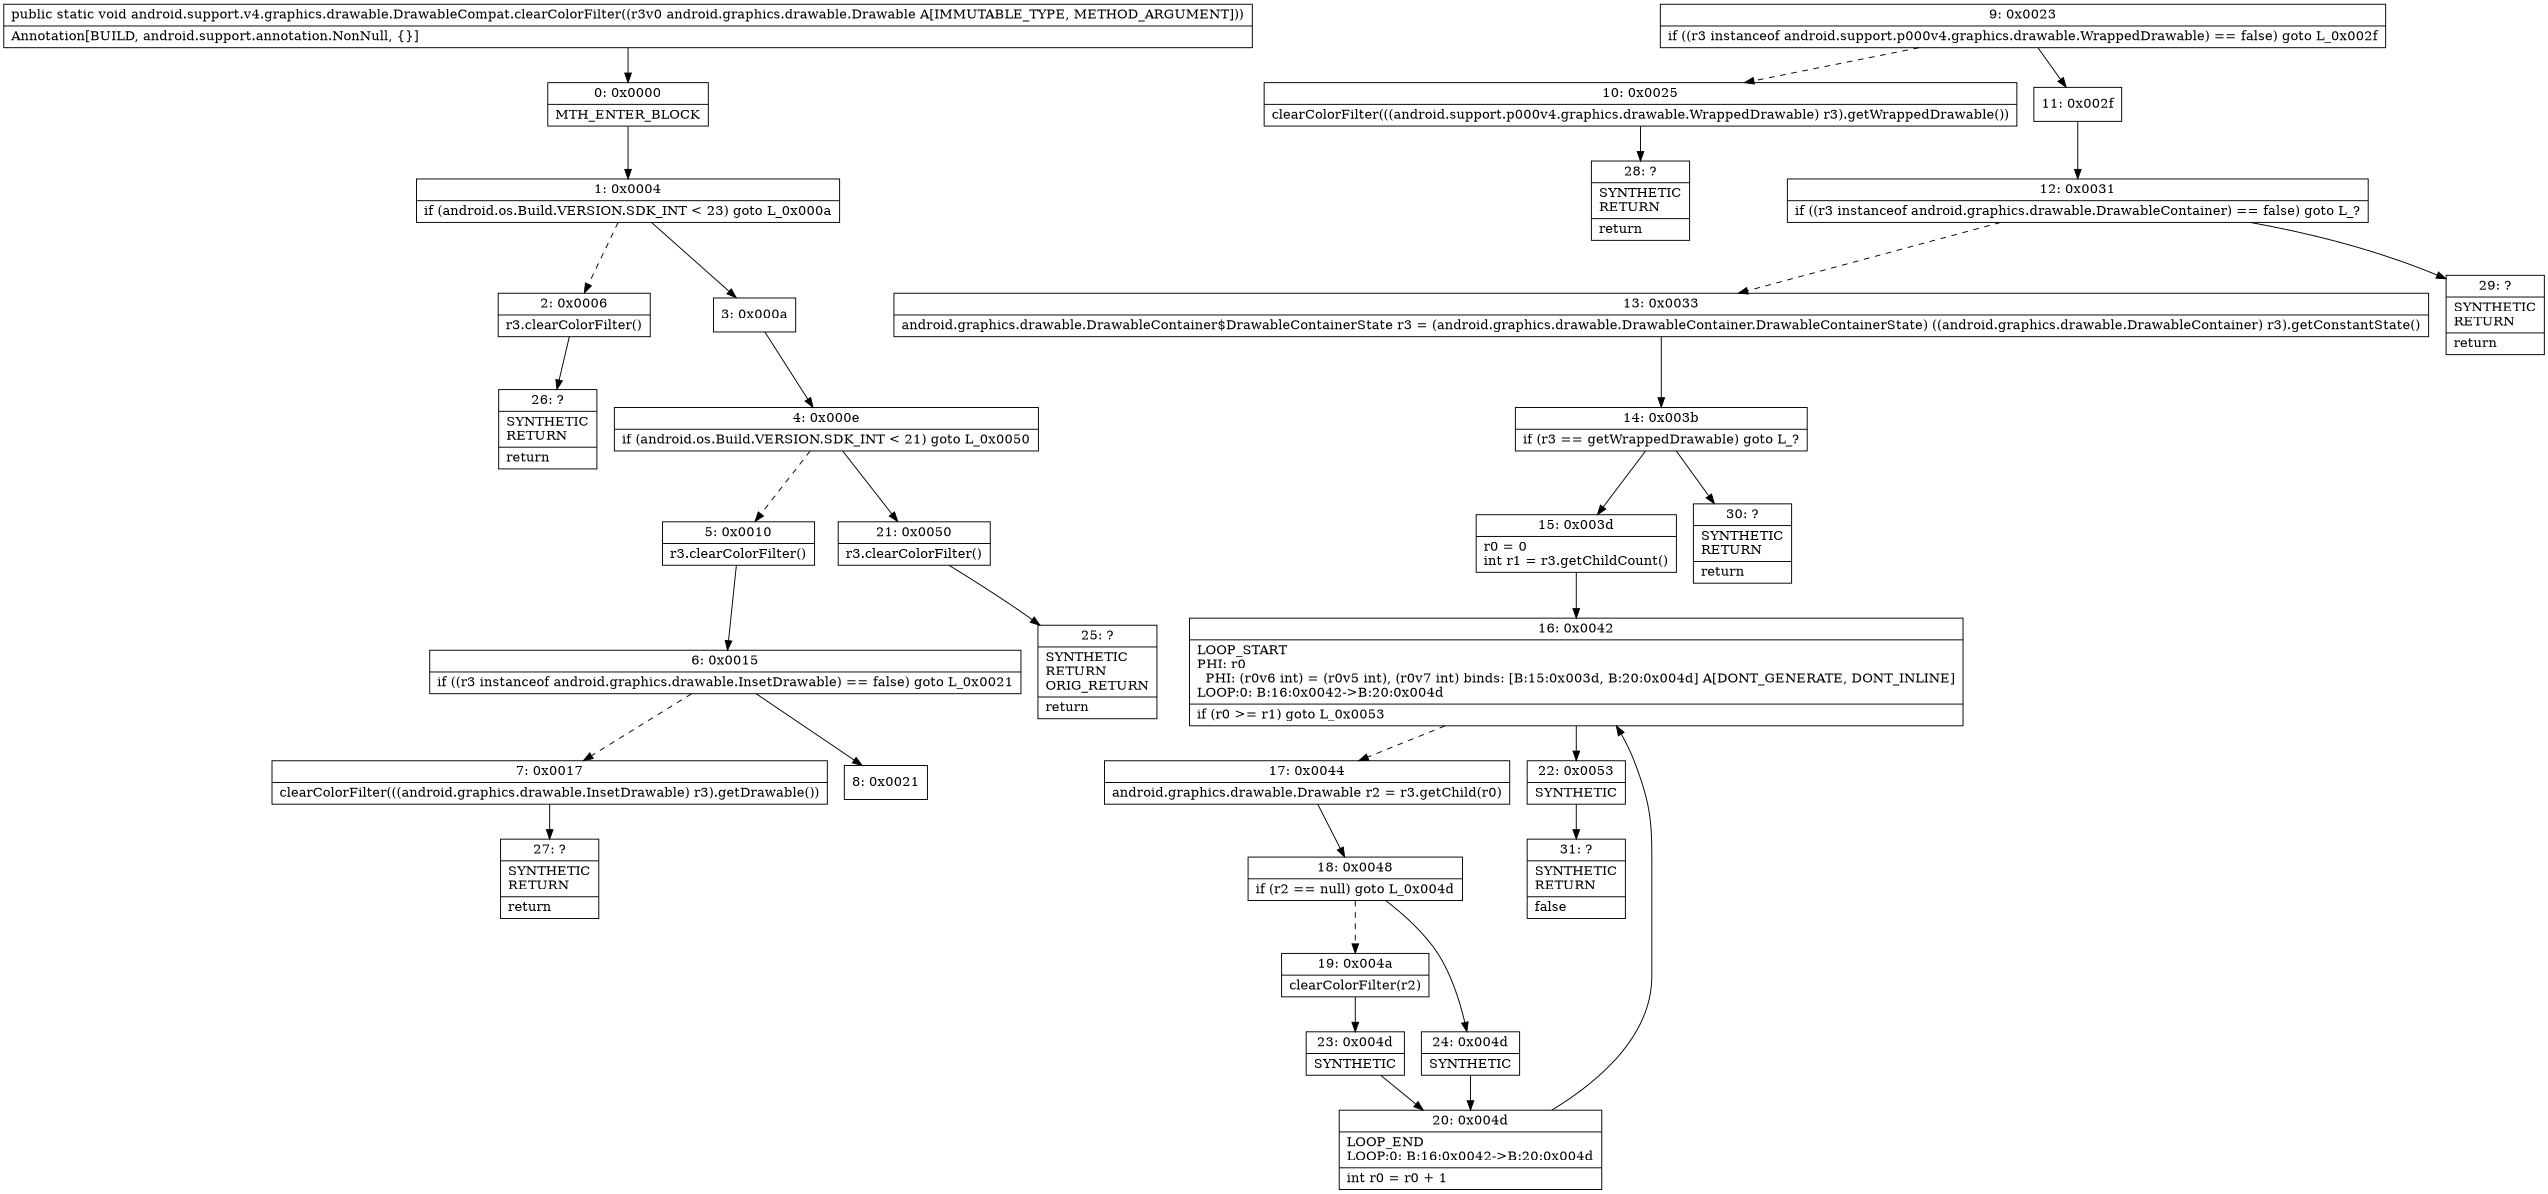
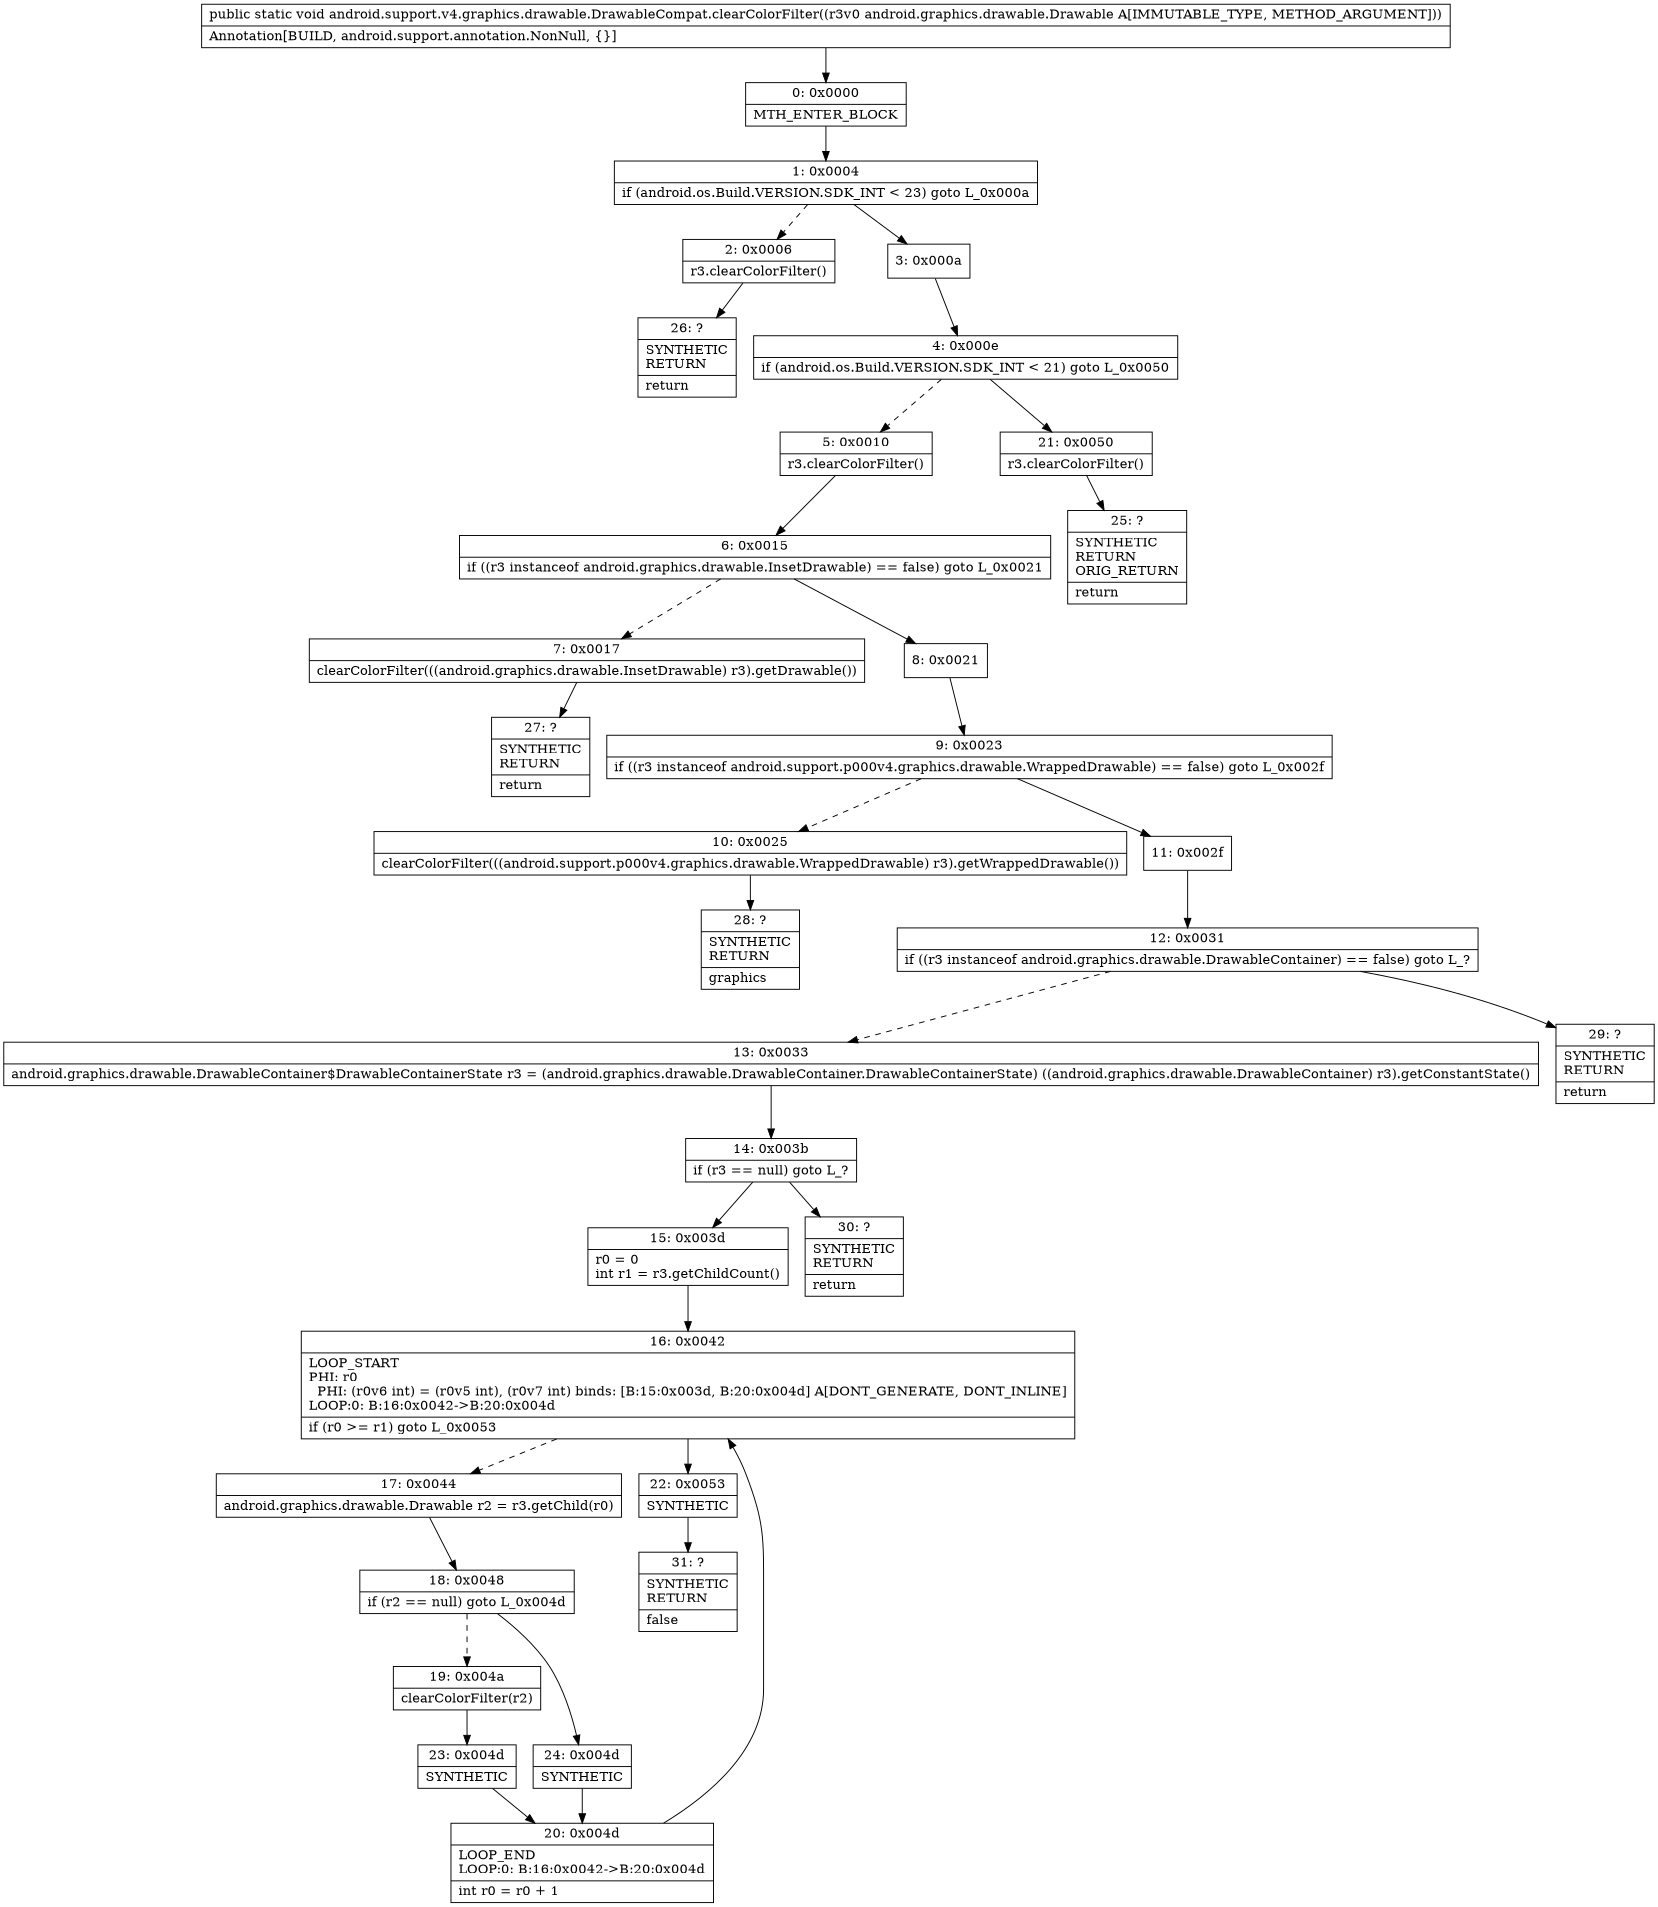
node "28: ?": text "return" -> "graphics"
node "14: 0x003b": text "if (r3 == getWrappedDrawable) goto L_?" -> "if (r3 == null) goto L_?"
edge "8: 0x0021" -> "9: 0x0023": added
